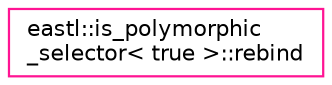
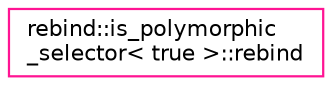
node "eastl::is_polymorphic _selector< true >::rebind": label "eastl::is_polymorphic _selector< true >::rebind" -> "rebind::is_polymorphic _selector< true >::rebind"
